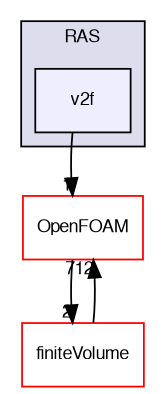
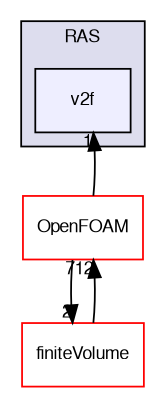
edge "v2f" -> "OpenFOAM": reversed
